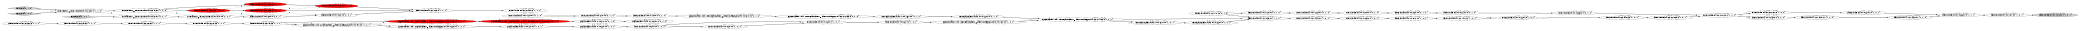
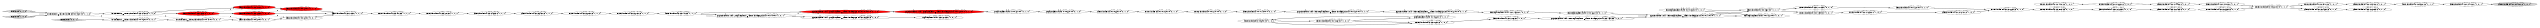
node "client1.invoke(null)@@@83@@@['0', '1', '0']": added
edge "client1.invoke(null)@@@224@@@['0', '1', '0']" -> "server1.invoke(null)@@@235@@@['0', '1', '0']": style bold -> dashed
node "server2.invoke(null)@@@31@@@['1', '1', '1']": added
edge "server2.invoke(null)@@@177@@@['0', '1', '0']" -> "client1.invoke(null)@@@153@@@['1', '1', '1']": reversed
node "client2.invoke(null)@@@255@@@['0', '1', '0']": removed
edge "client2.invoke(null)@@@167@@@['1', '0', '1']" -> "server1.invoke(null)@@@172@@@['1', '0', '1']": now "client2.invoke(null)@@@167@@@['1', '0', '1']" -> "server1.invoke(null)@@@186@@@['0', '1', '0']"
edge "removeAll1InClient1.await()@@@151@@@['1', '0', '1']" -> "removeAll2InClient1.await()@@@152@@@['1', '0', '1']": reversed
edge "putAll1InClient1.await()@@@87@@@['1', '0', '1']" -> "putAll2InClient1.await()@@@88@@@['1', '0', '1']": now "server1.invoke(null)@@@108@@@['1', '0', '0']" -> "putAll2InClient1.await()@@@88@@@['1', '0', '1']"
